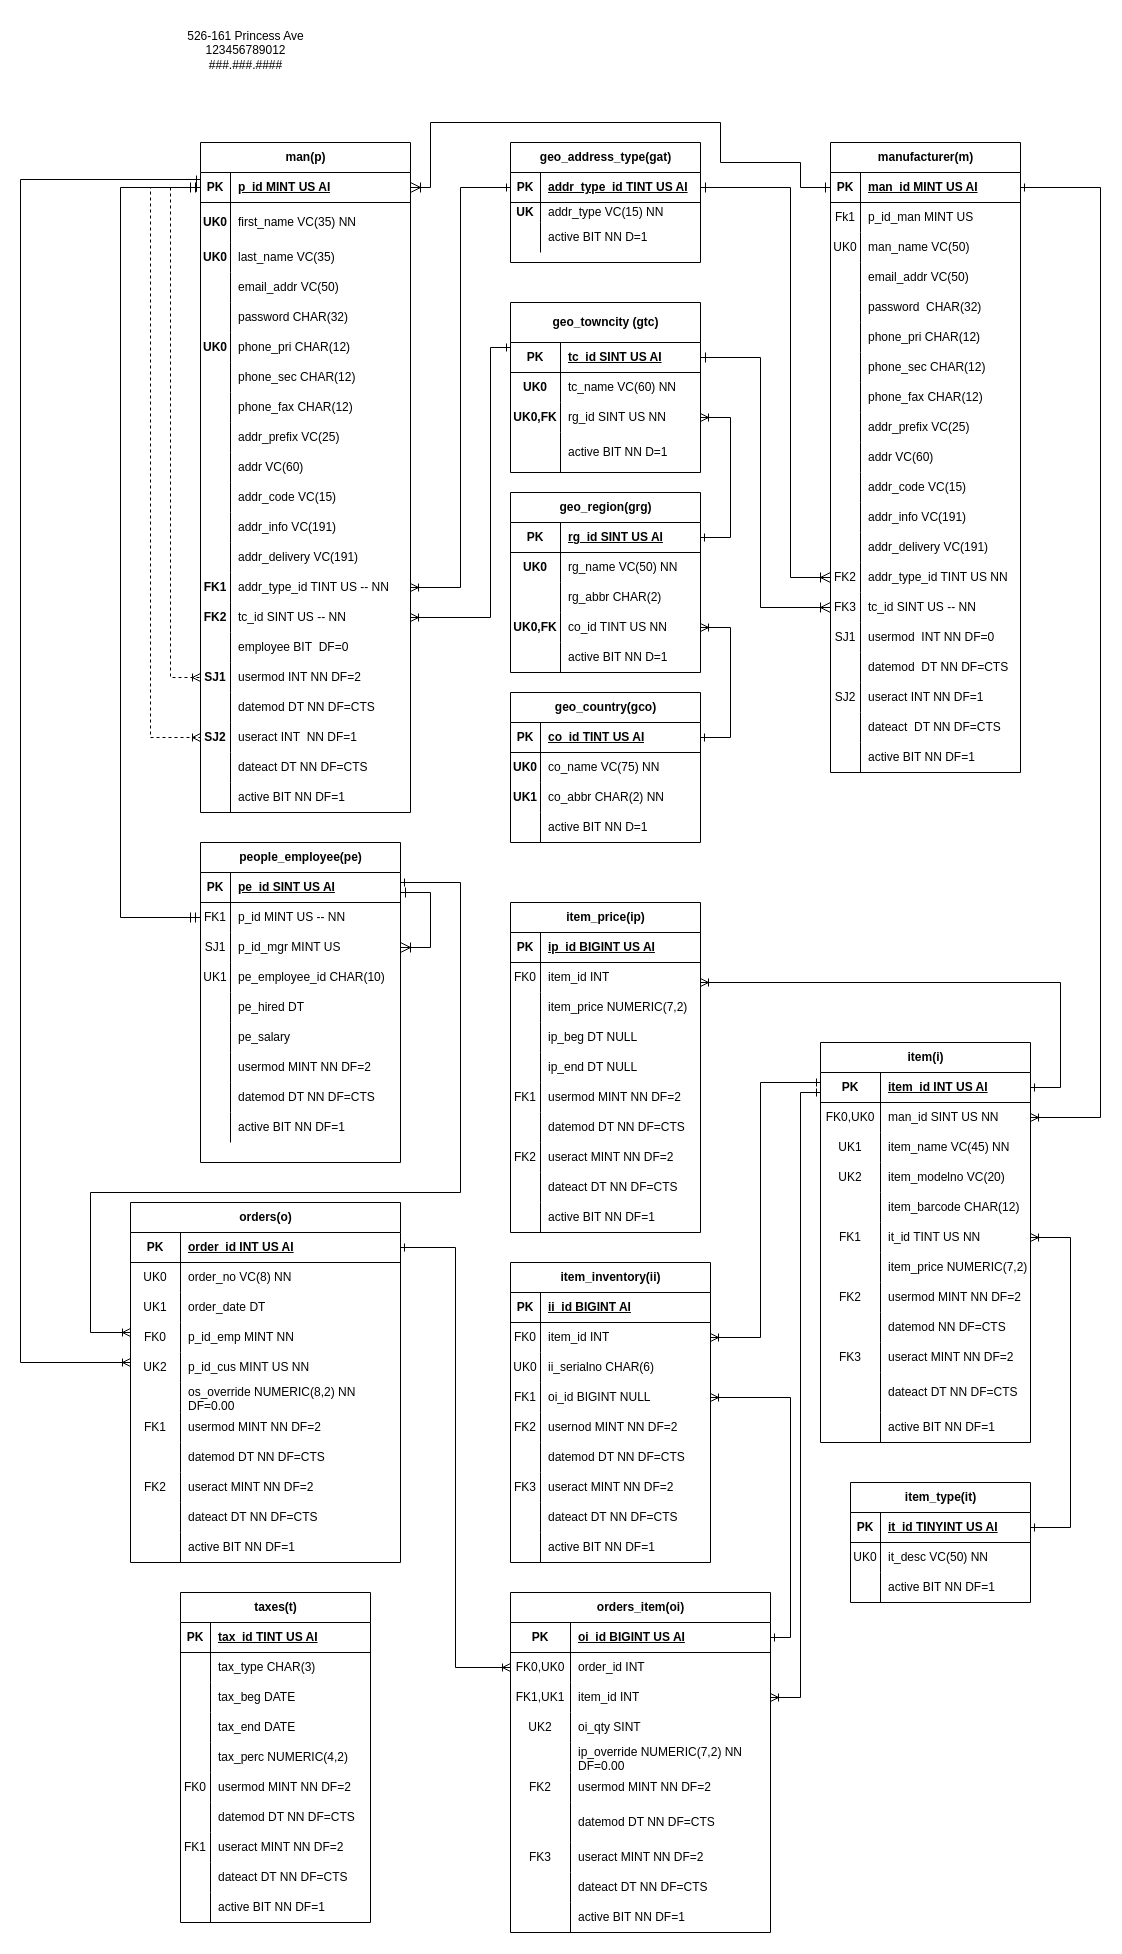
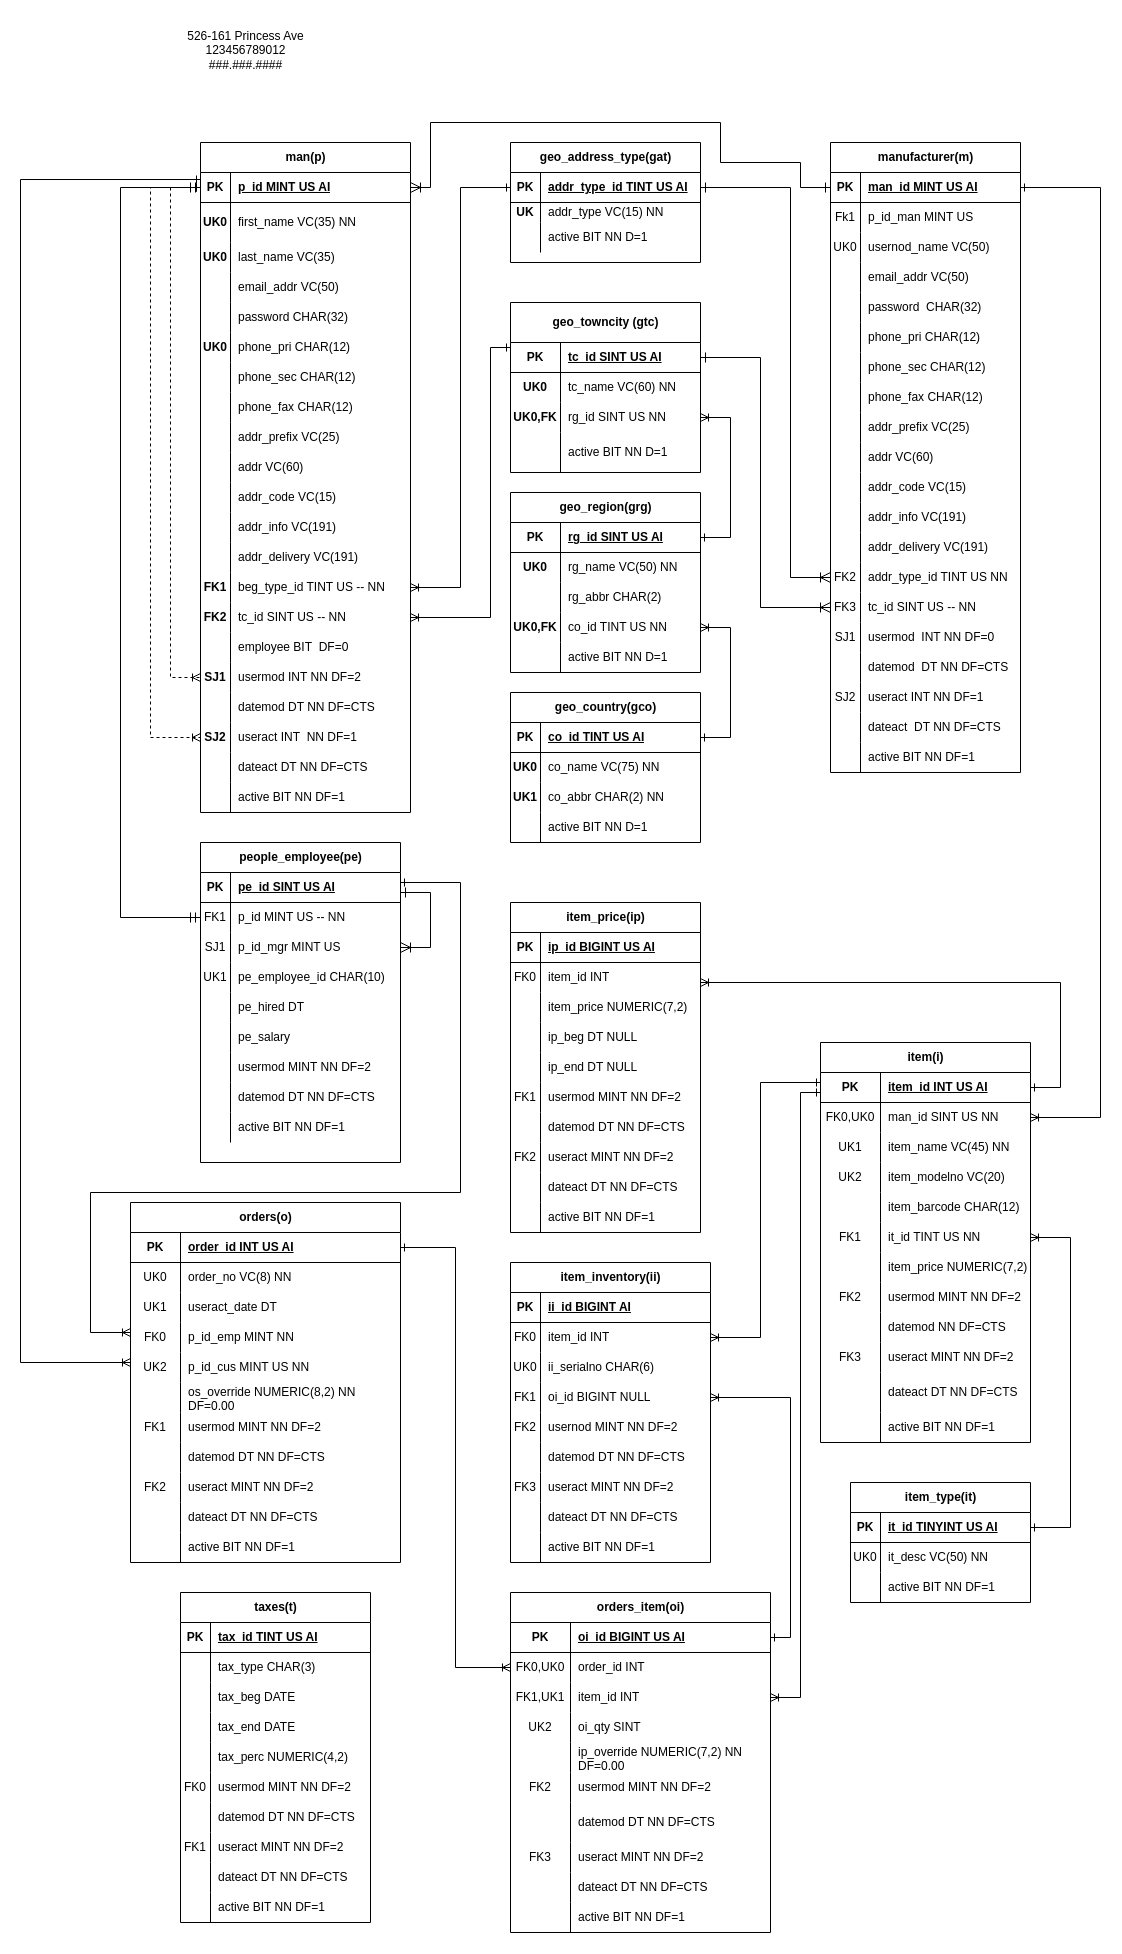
node "man_name VC(50)": label "man_name VC(50)" -> "usernod_name VC(50)"
node "addr_type_id TINT US -- NN": label "addr_type_id TINT US -- NN" -> "beg_type_id TINT US -- NN"
node "order_date DT": label "order_date DT" -> "useract_date DT"
